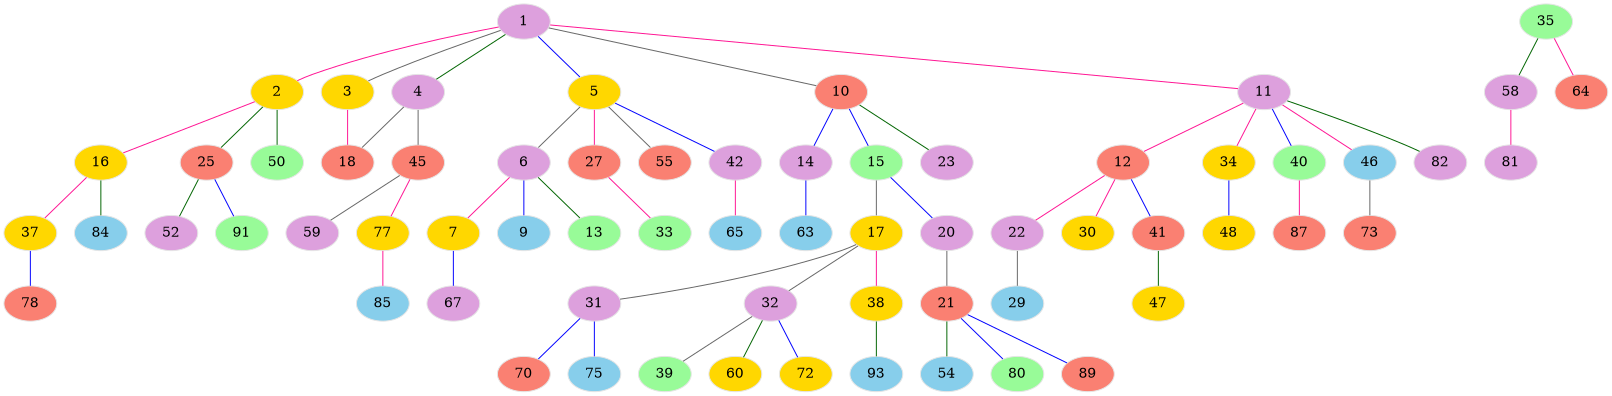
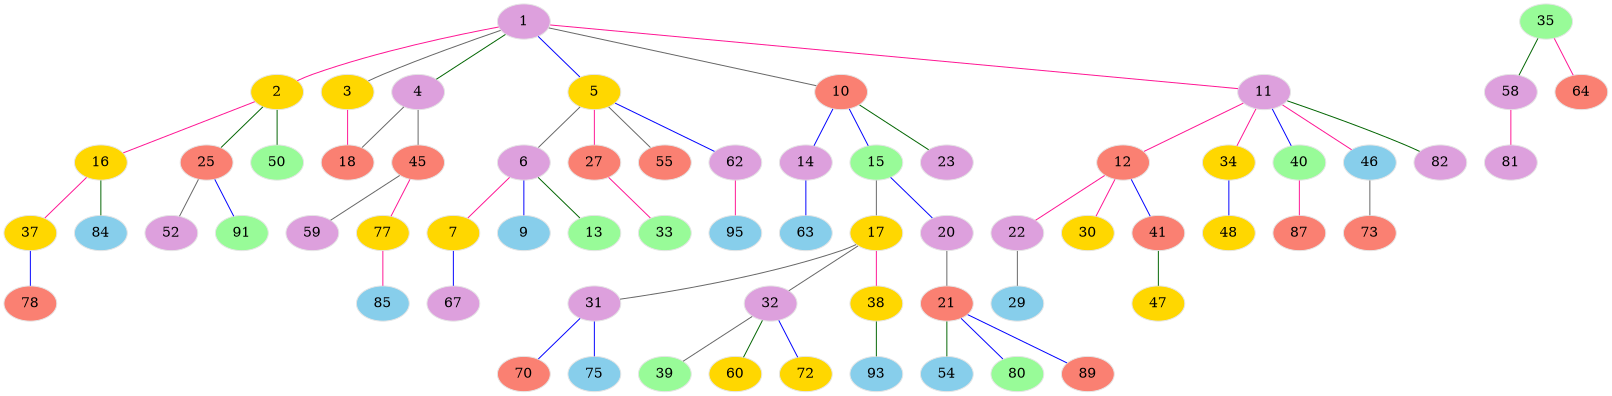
node "42": label "42" -> "62"
edge "25" -- "52": color darkgreen -> gray40
node "65": label "65" -> "95"
